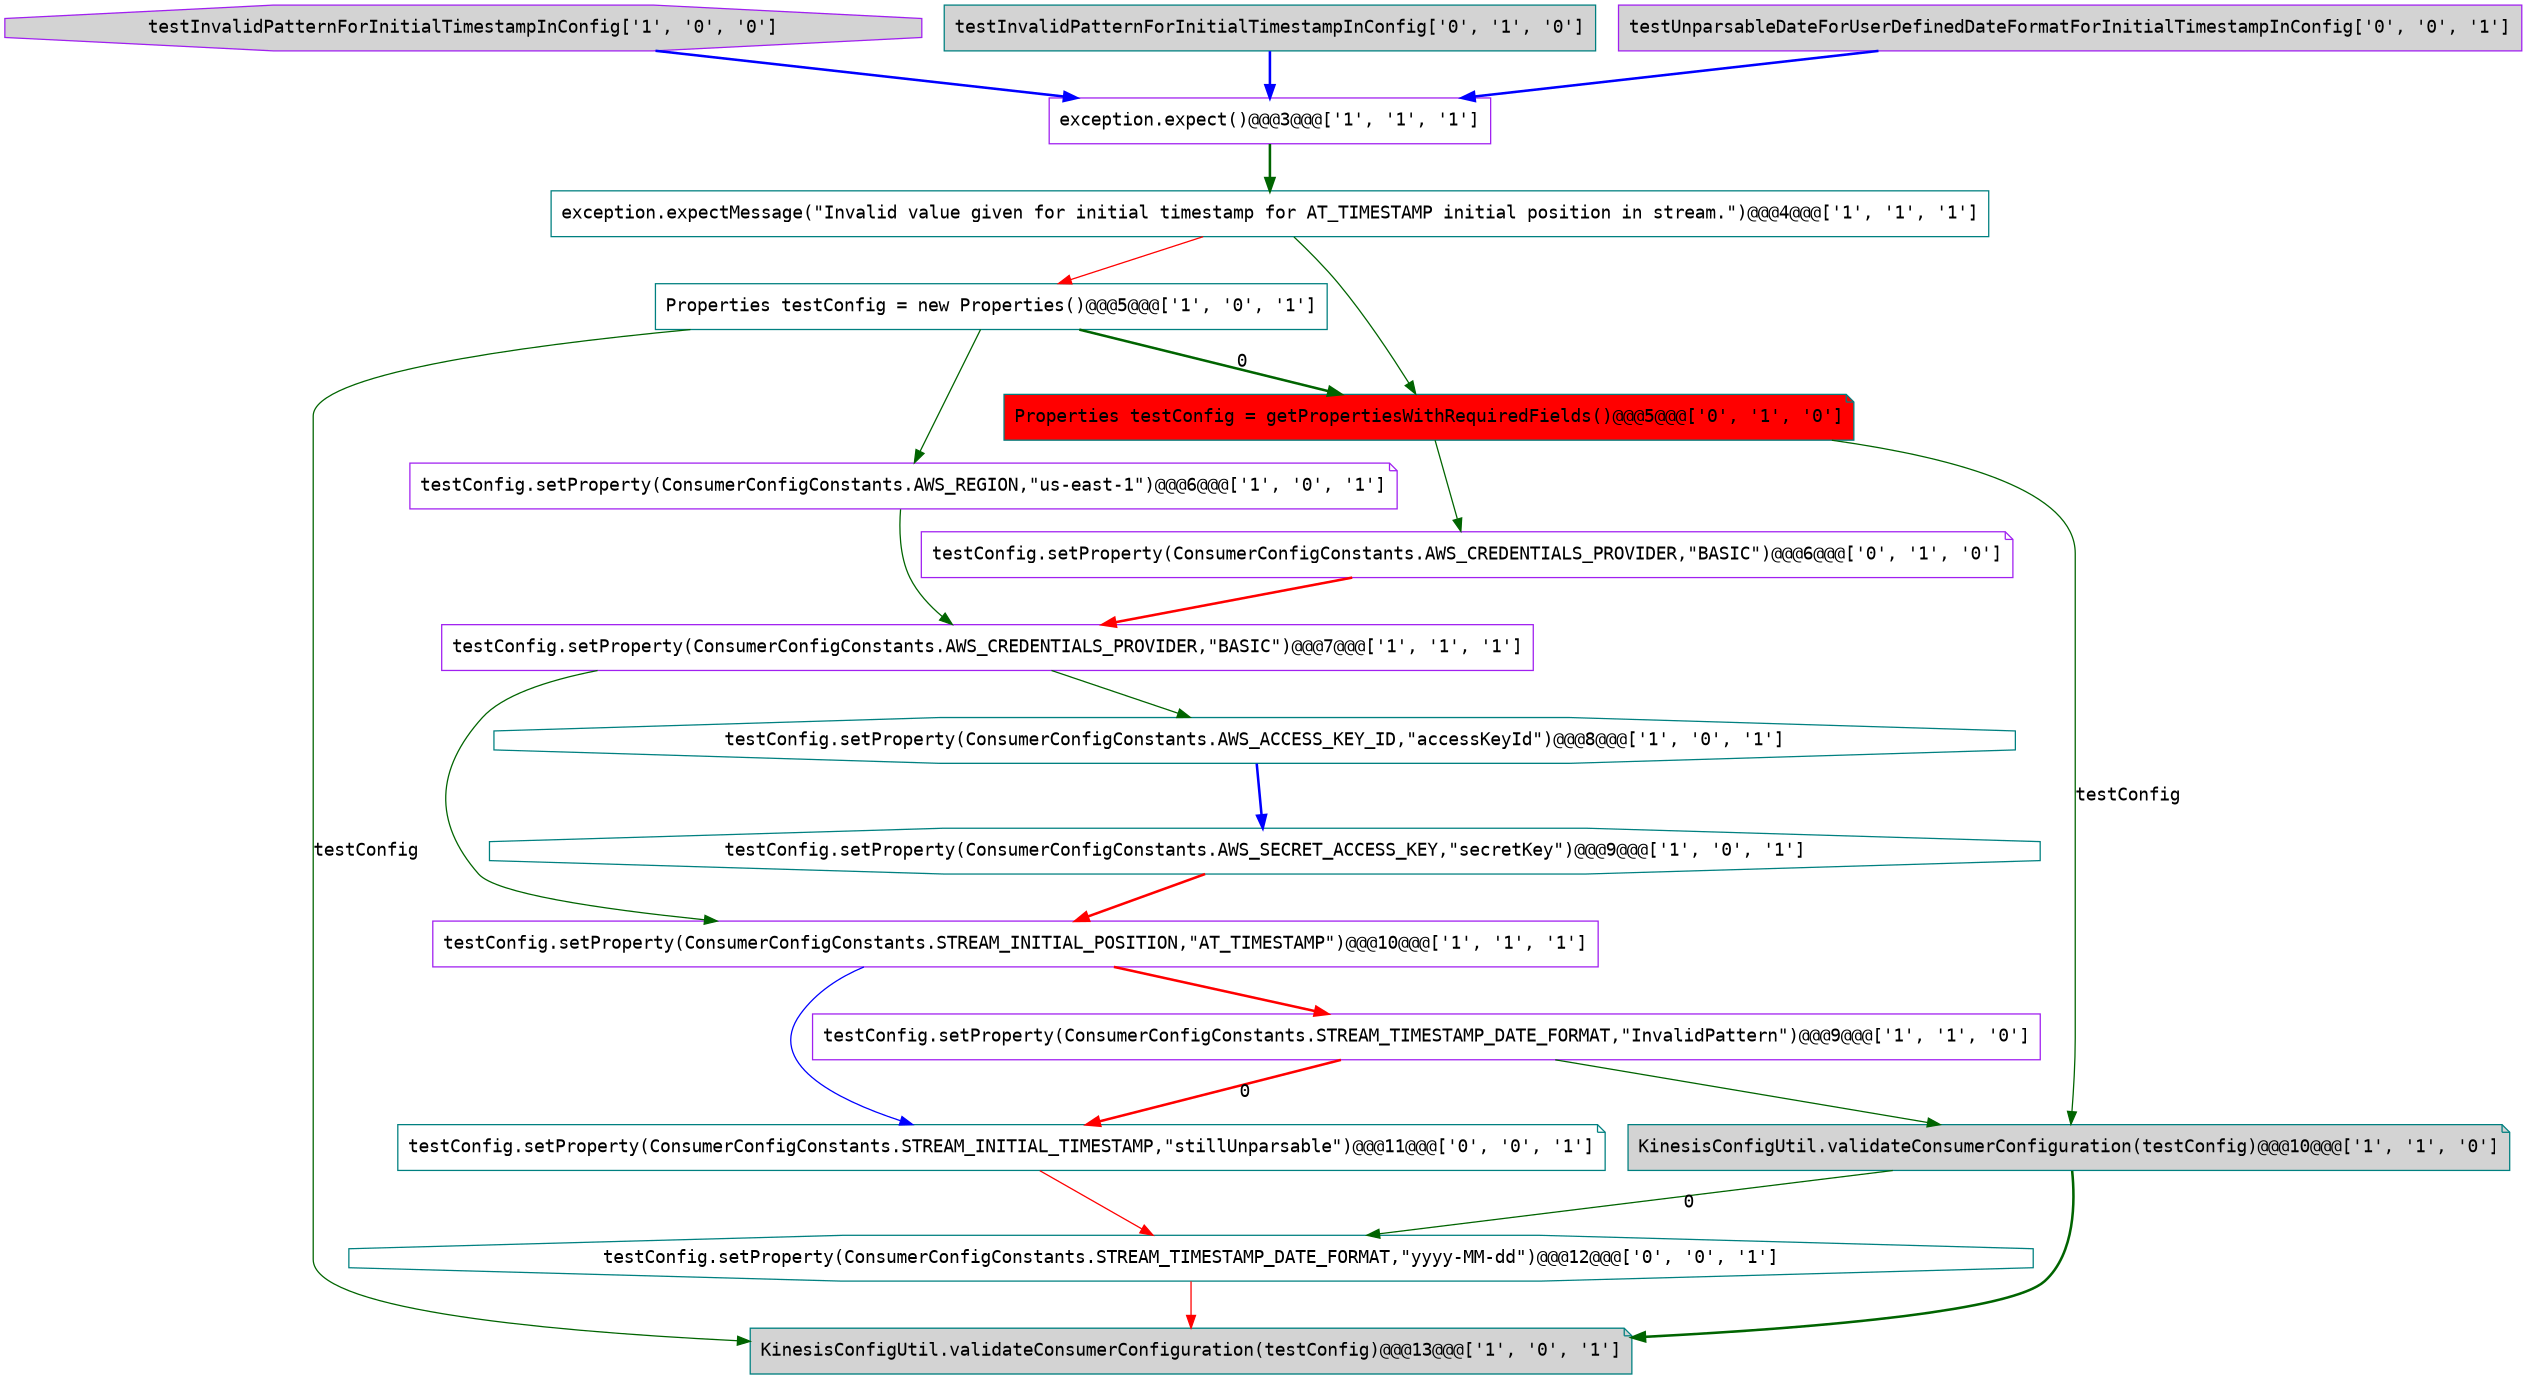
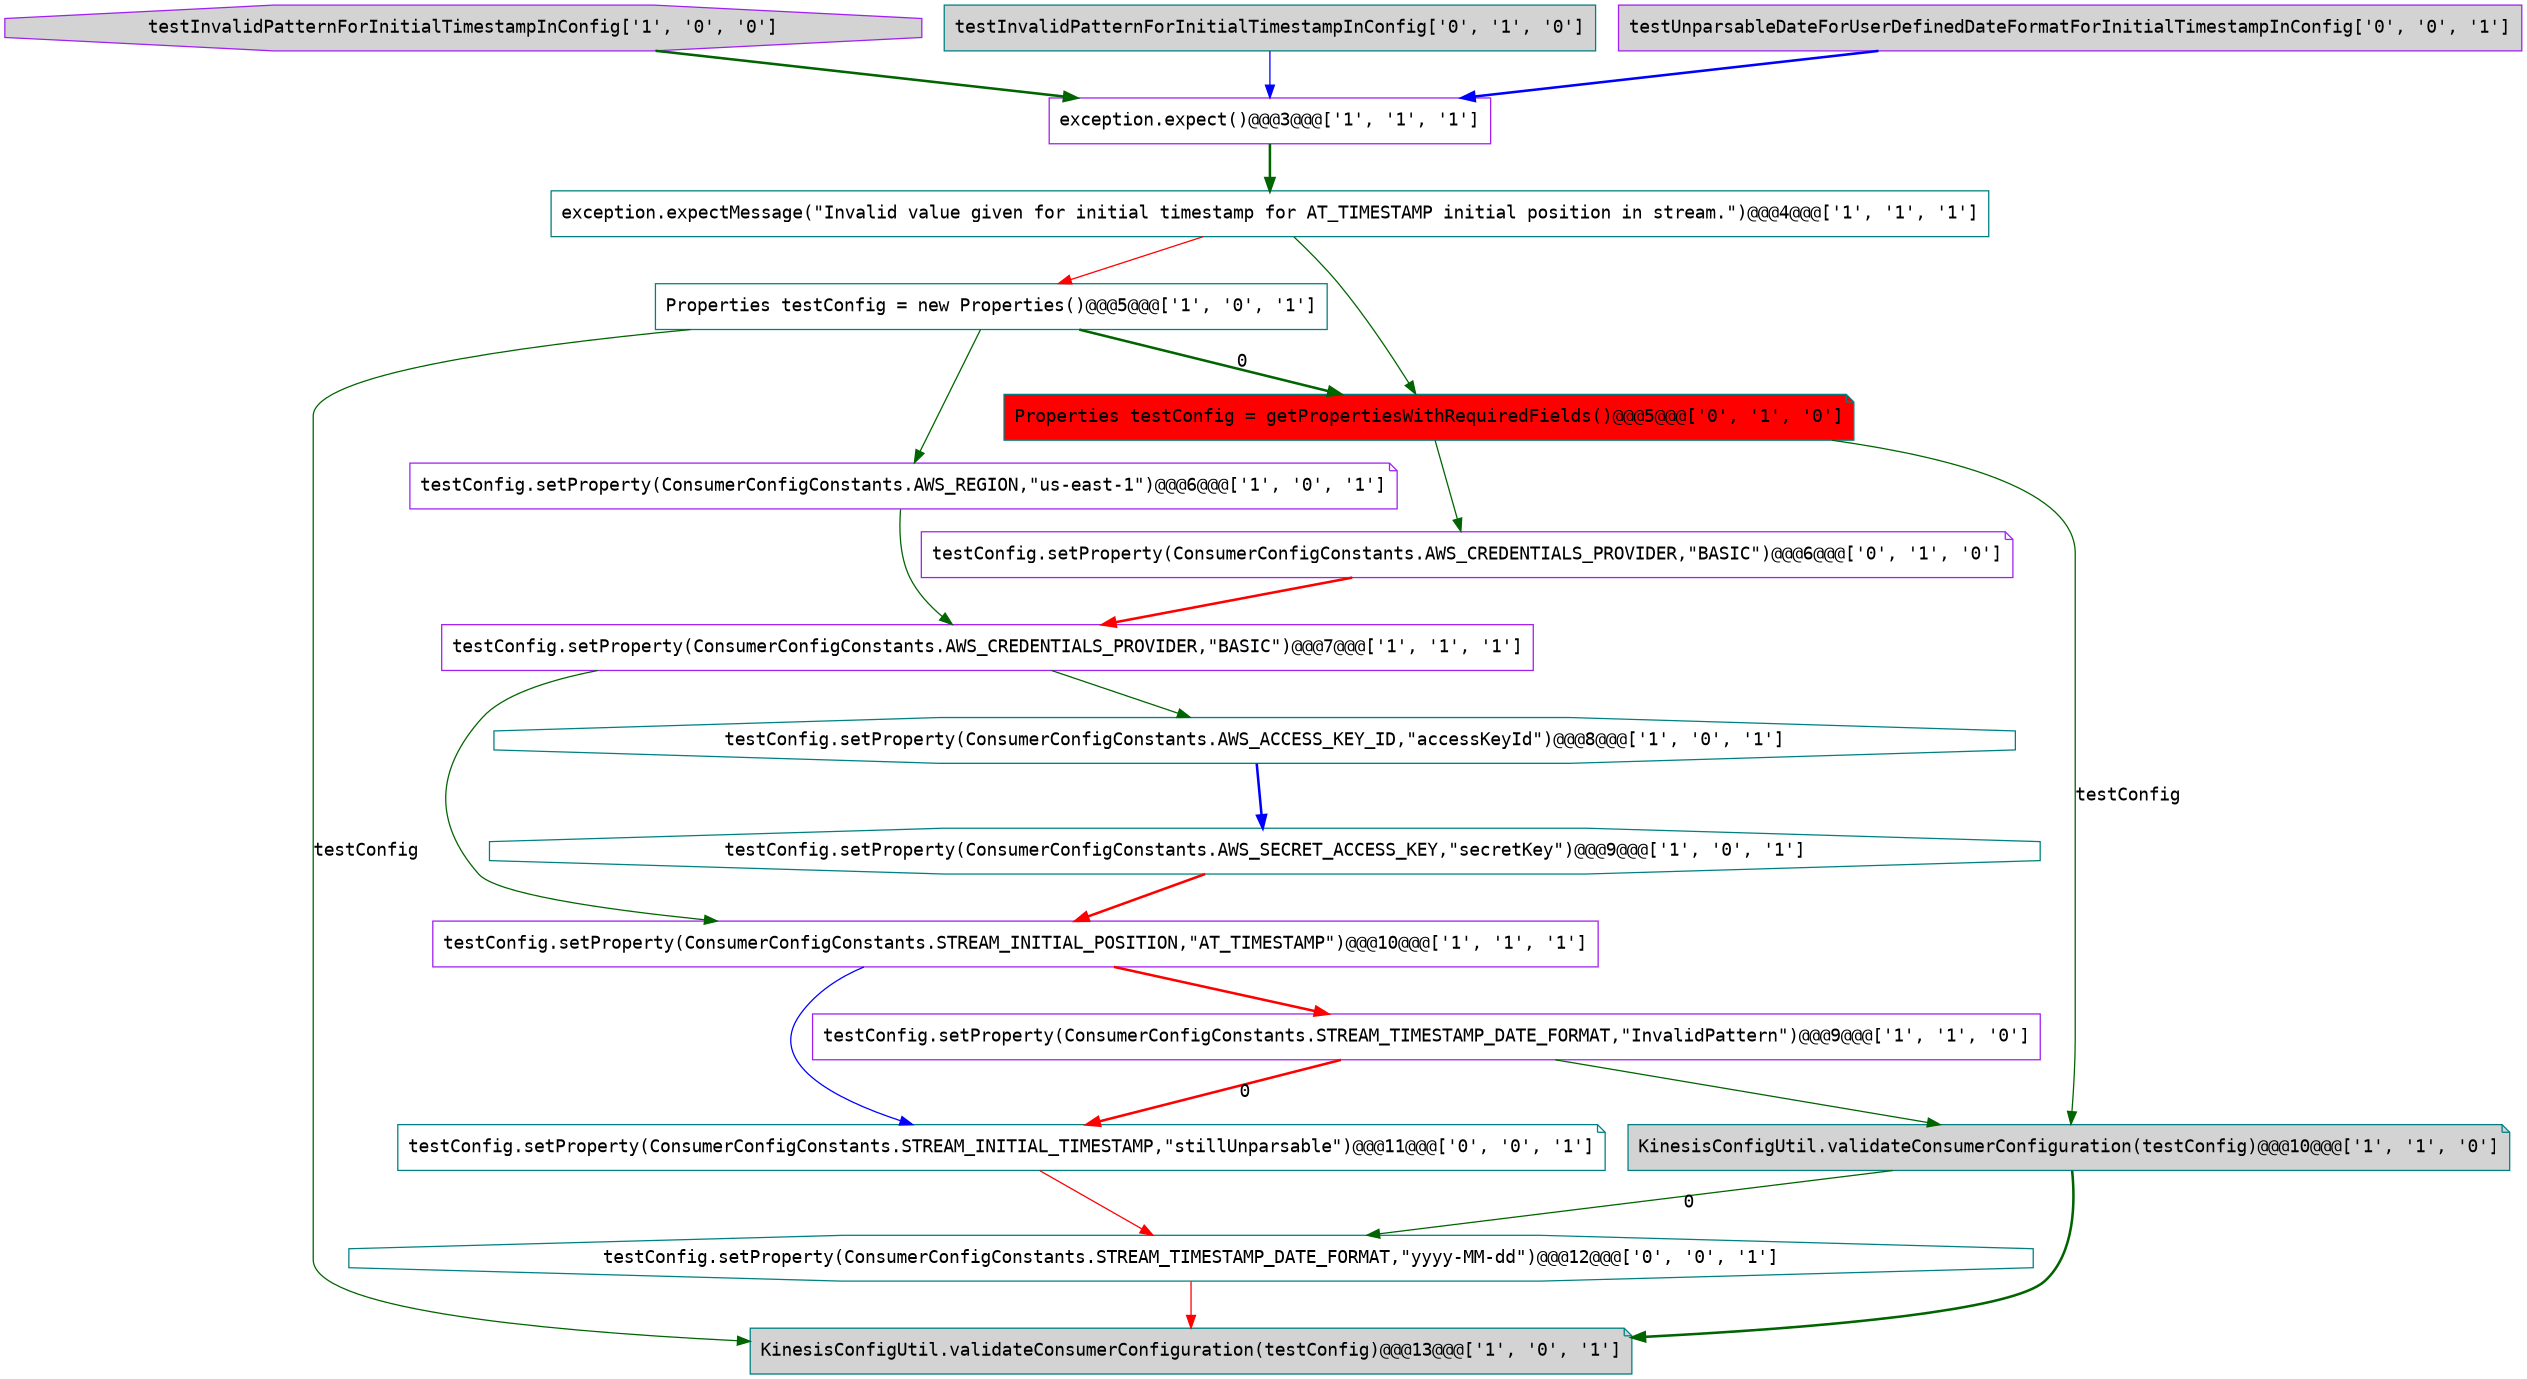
edge "testInvalidPatternForInitialTimestampInConfig['0', '1', '0']" -> "exception.expect()@@@3@@@['1', '1', '1']": style bold -> solid
edge "testInvalidPatternForInitialTimestampInConfig['1', '0', '0']" -> "exception.expect()@@@3@@@['1', '1', '1']": color blue -> darkgreen
